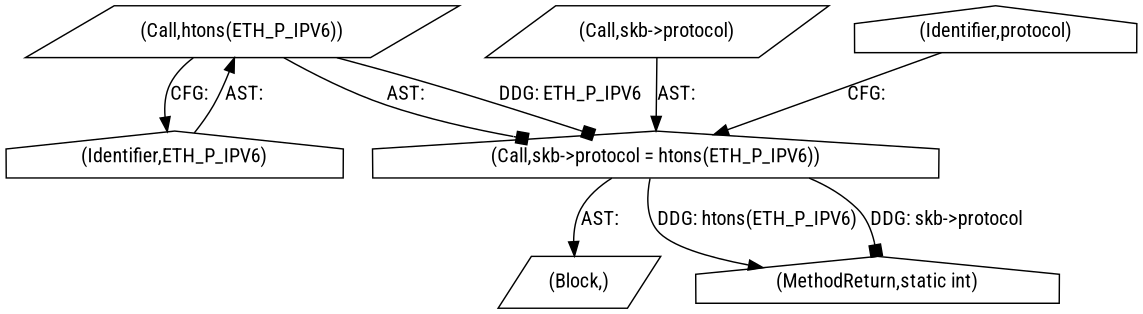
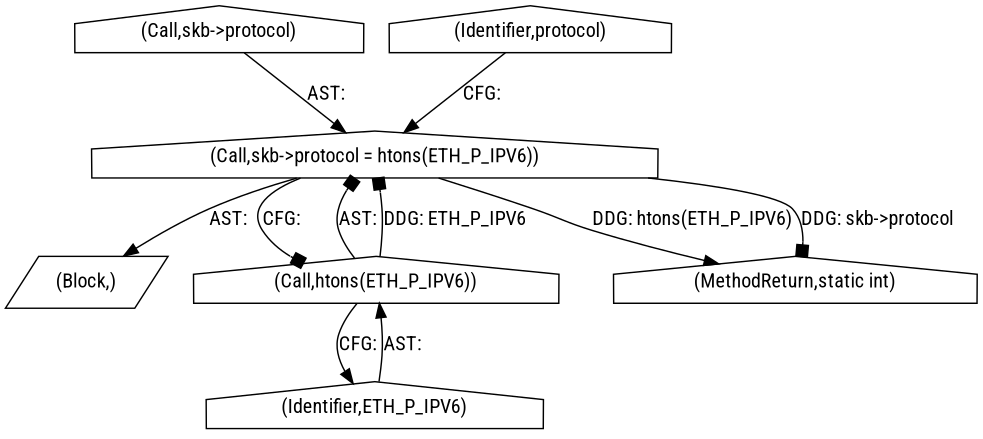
node "(Call,htons(ETH_P_IPV6))": shape parallelogram -> house
node "(Call,skb->protocol)": shape parallelogram -> house
edge "(Call,skb->protocol = htons(ETH_P_IPV6))" -> "(Call,htons(ETH_P_IPV6))": added, label "CFG:"
